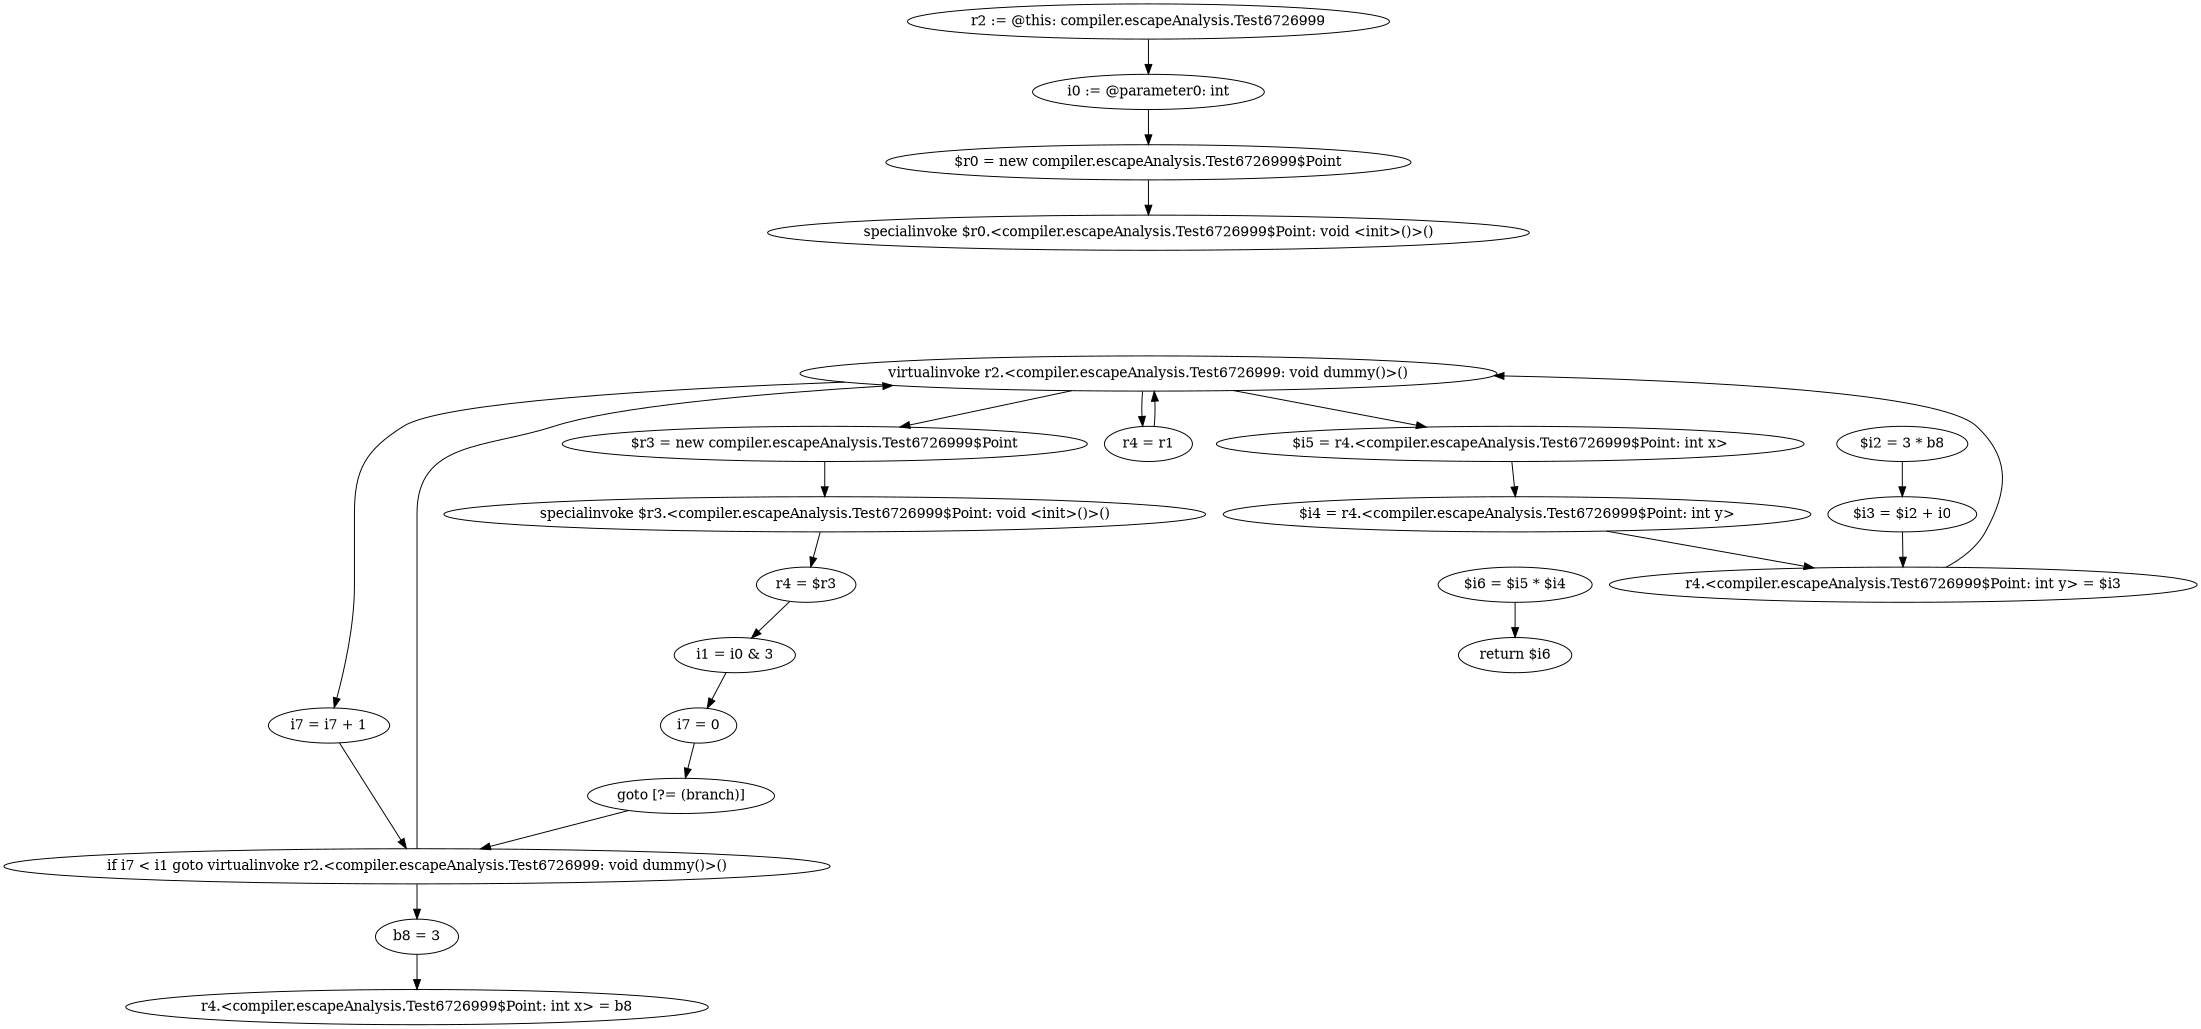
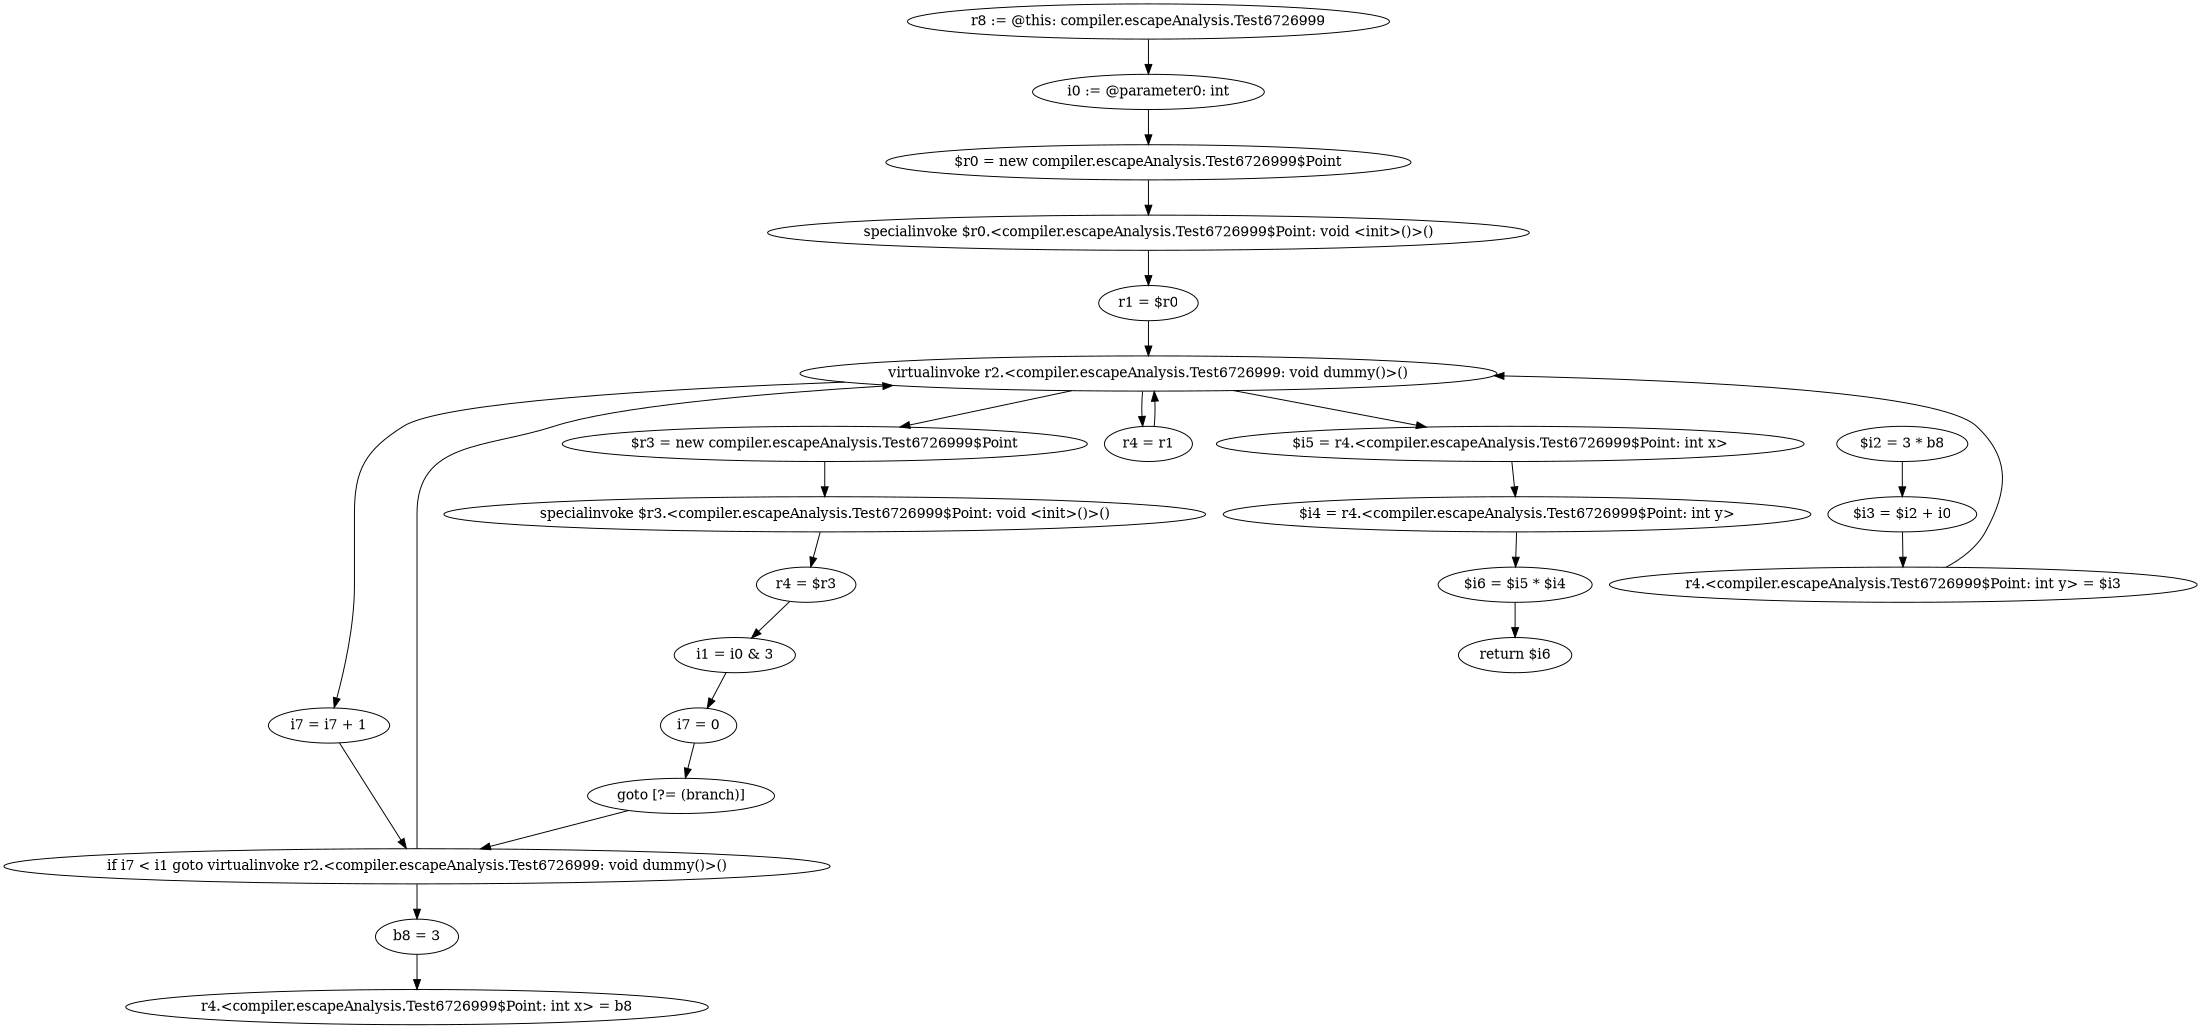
node "r2 := @this: compiler.escapeAnalysis.Test6726999": label "r2 := @this: compiler.escapeAnalysis.Test6726999" -> "r8 := @this: compiler.escapeAnalysis.Test6726999"
node "r1 = $r0": added
edge "$i4 = r4.<compiler.escapeAnalysis.Test6726999$Point: int y>" -> "r4.<compiler.escapeAnalysis.Test6726999$Point: int y> = $i3": now "$i4 = r4.<compiler.escapeAnalysis.Test6726999$Point: int y>" -> "$i6 = $i5 * $i4"
